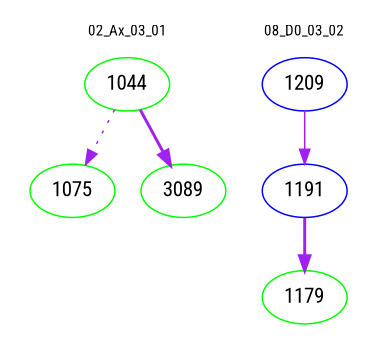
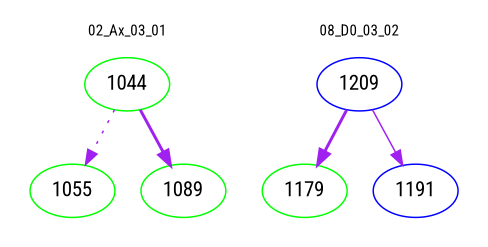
node "1075": label "1075" -> "1055"
node "3089": label "3089" -> "1089"
edge "1191" -> "1179": now "1209" -> "1179"
